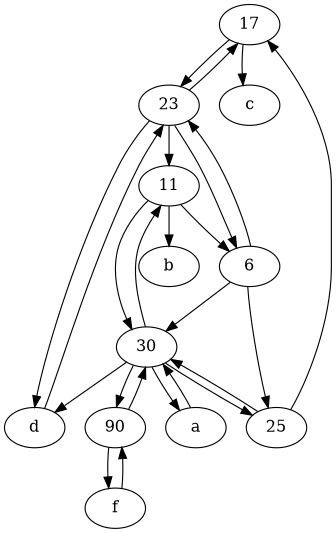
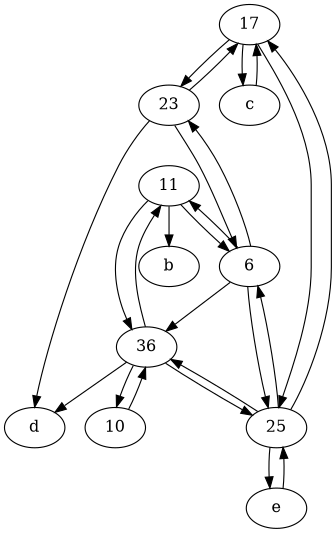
edge "c" -> "17": added
edge "23" -> "11": now "6" -> "11"
edge "17" -> "25": added
edge "d" -> "23": removed
node "30": label "30" -> "36"
edge "25" -> "6": added
node "90": label "90" -> "10"
node "a": removed
node "f": removed
node "e": added
